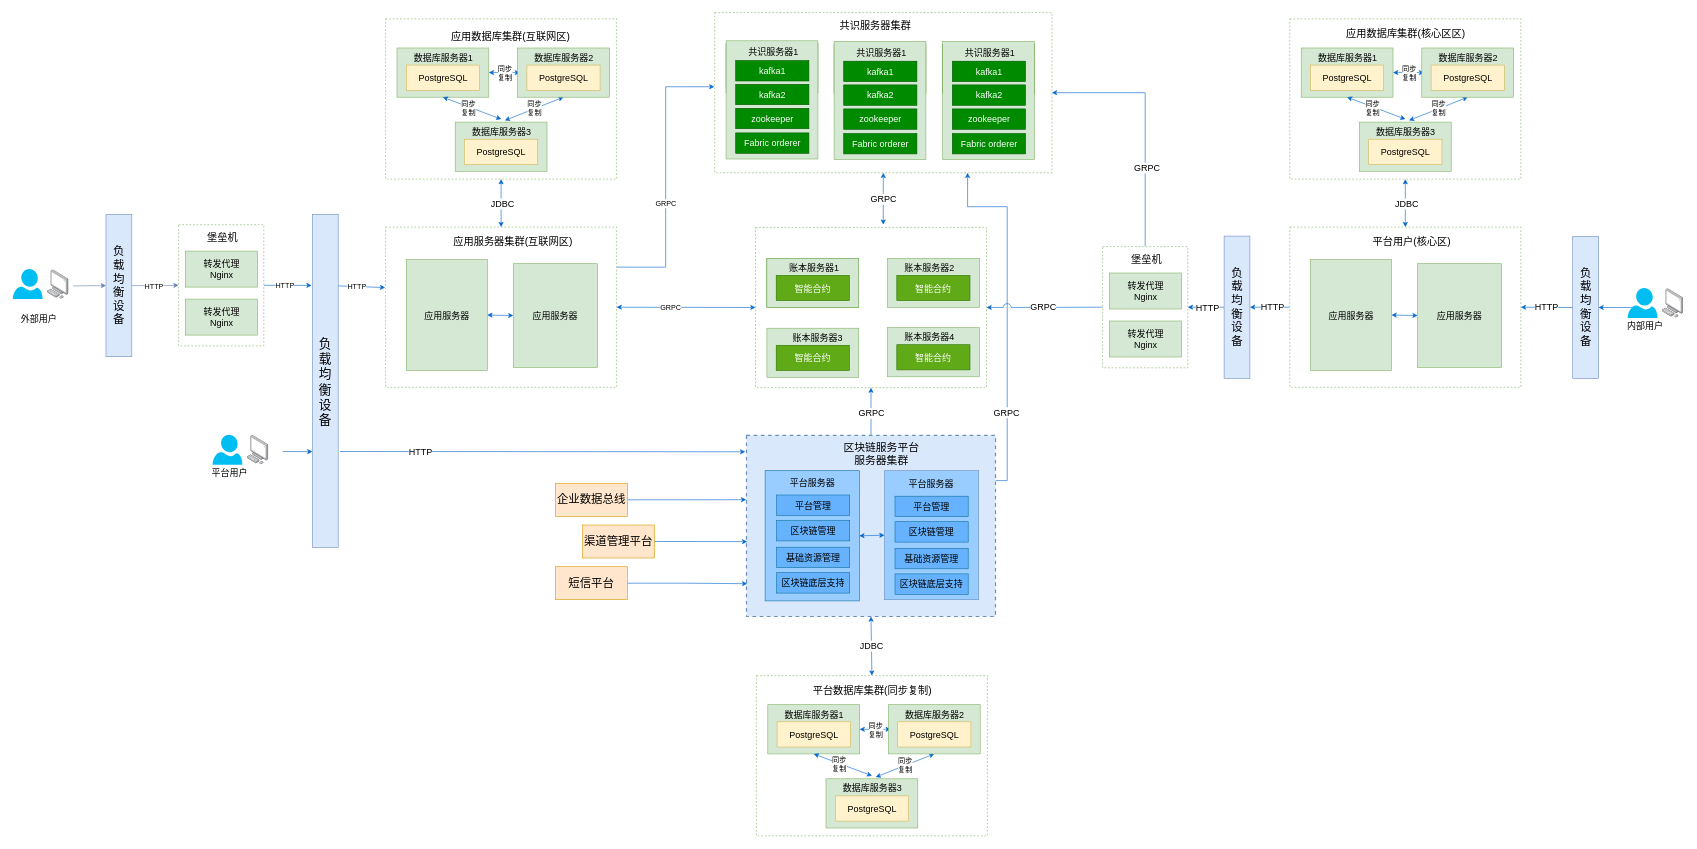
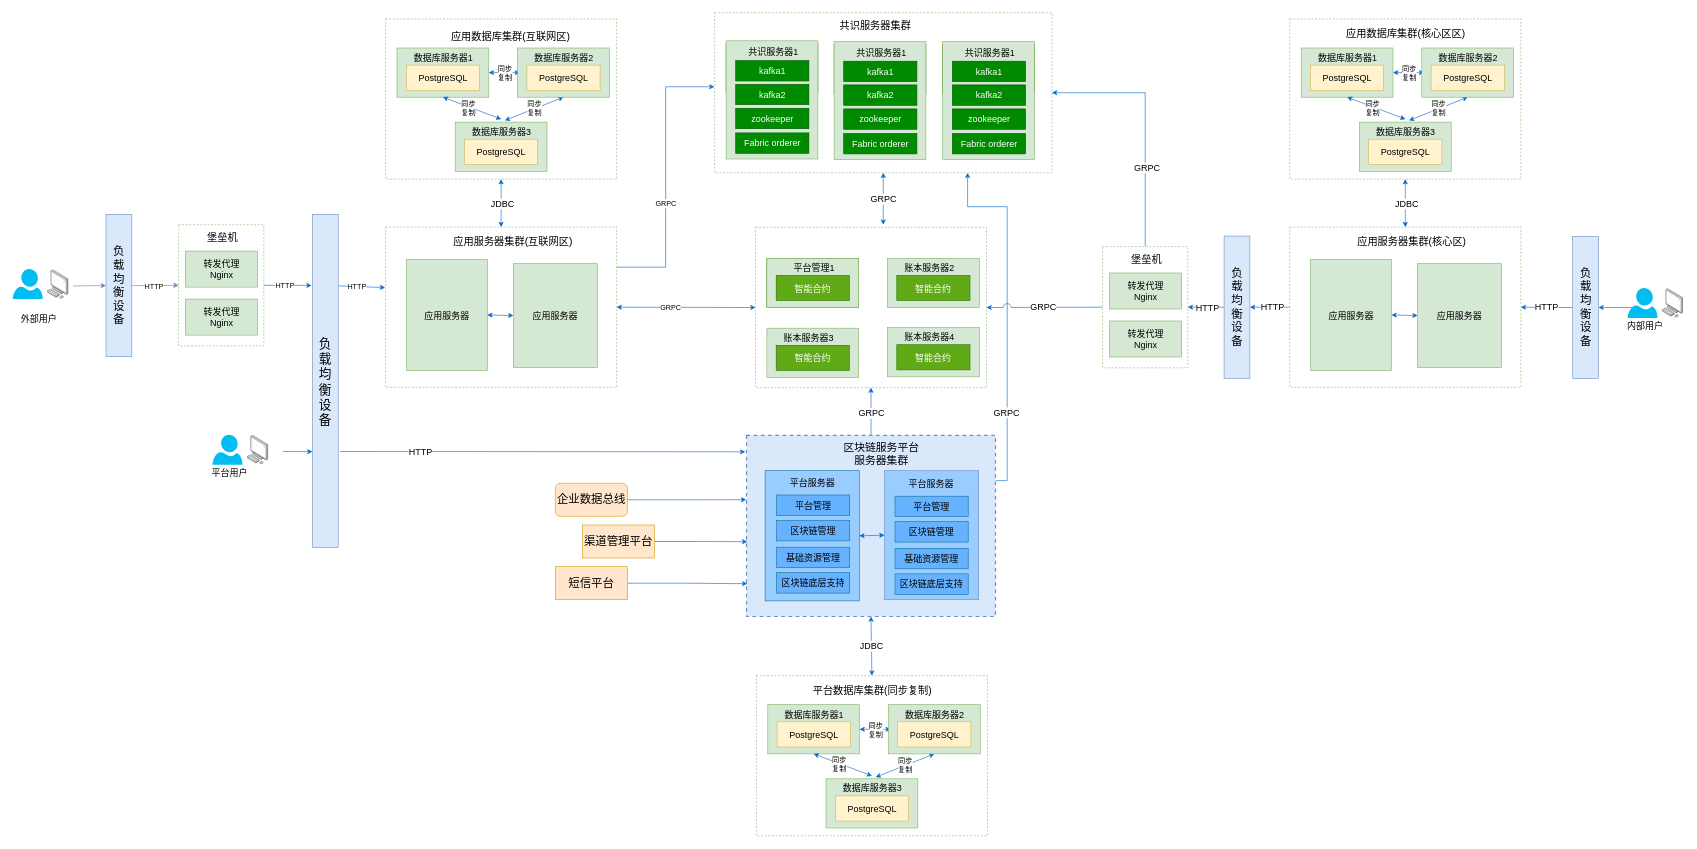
node "平台用户(核心区)": label "平台用户(核心区)" -> "应用服务器集群(核心区)"
node "账本服务器1": label "账本服务器1" -> "平台管理1"
node "账本服务器3": moved (817, 336) -> (808, 336)
node "企业数据总线": shape rectangle -> rounded rectangle
